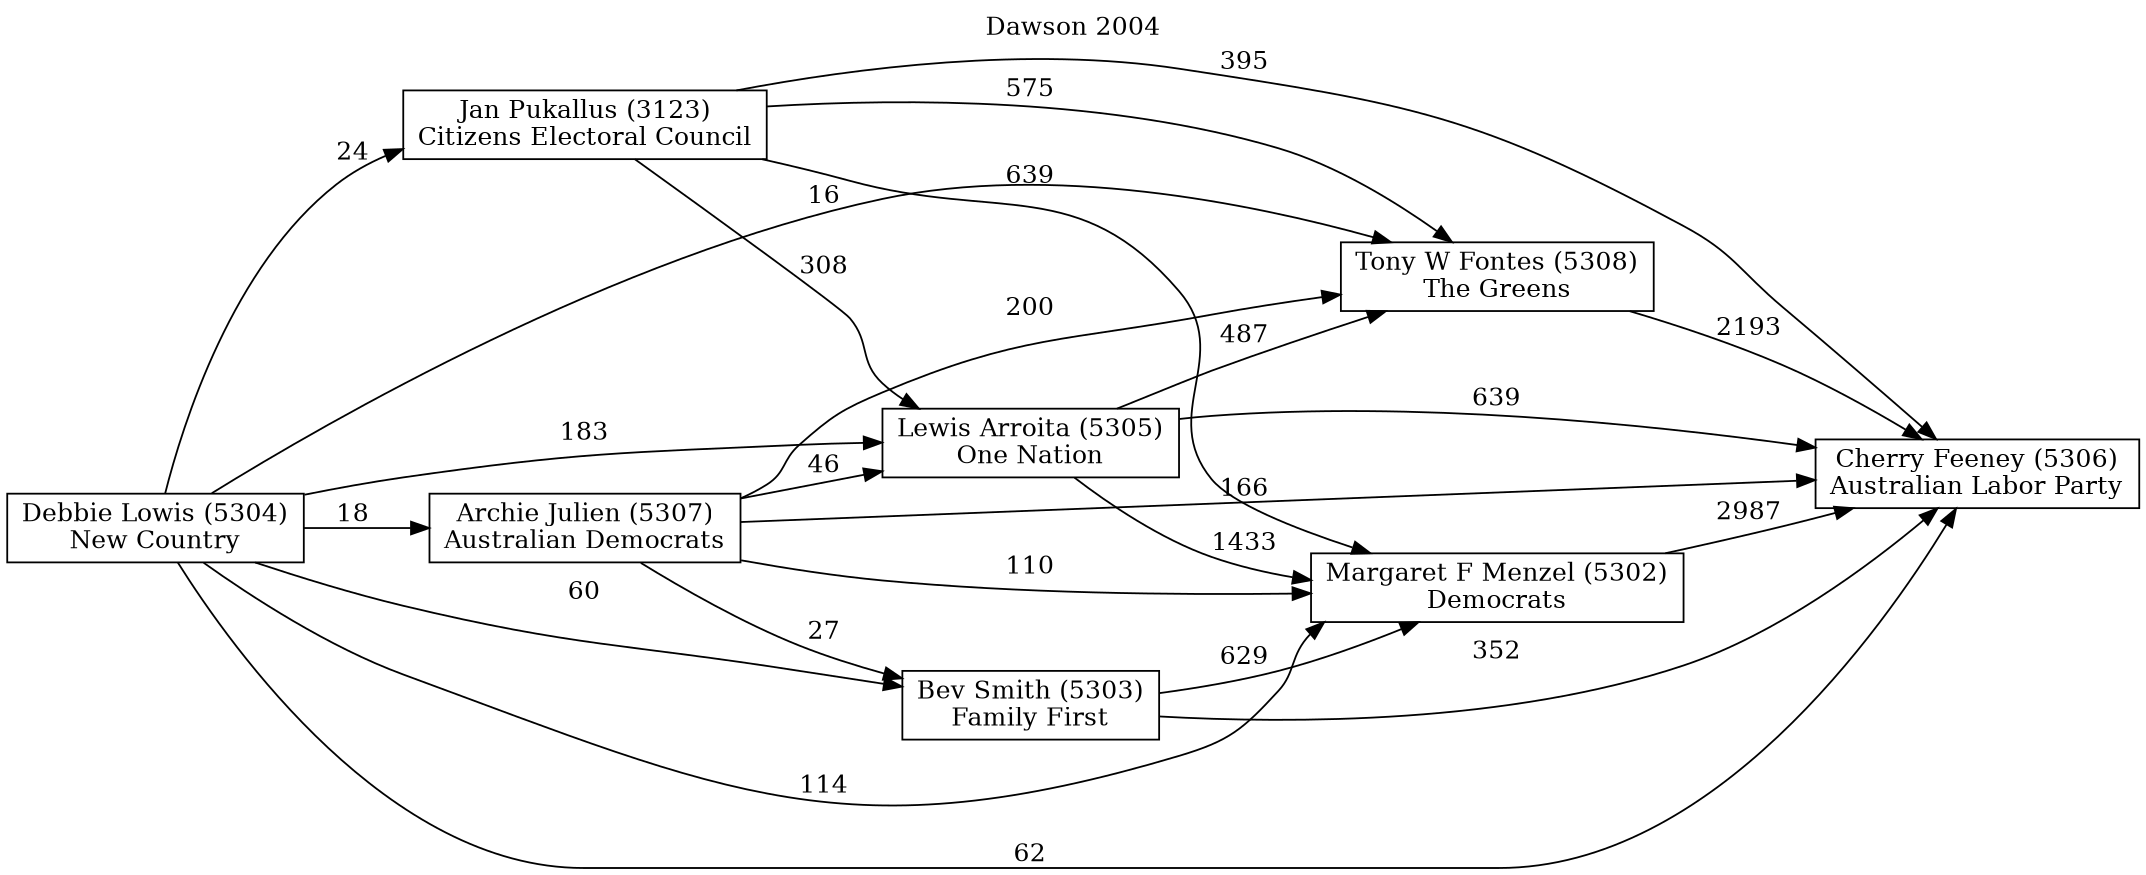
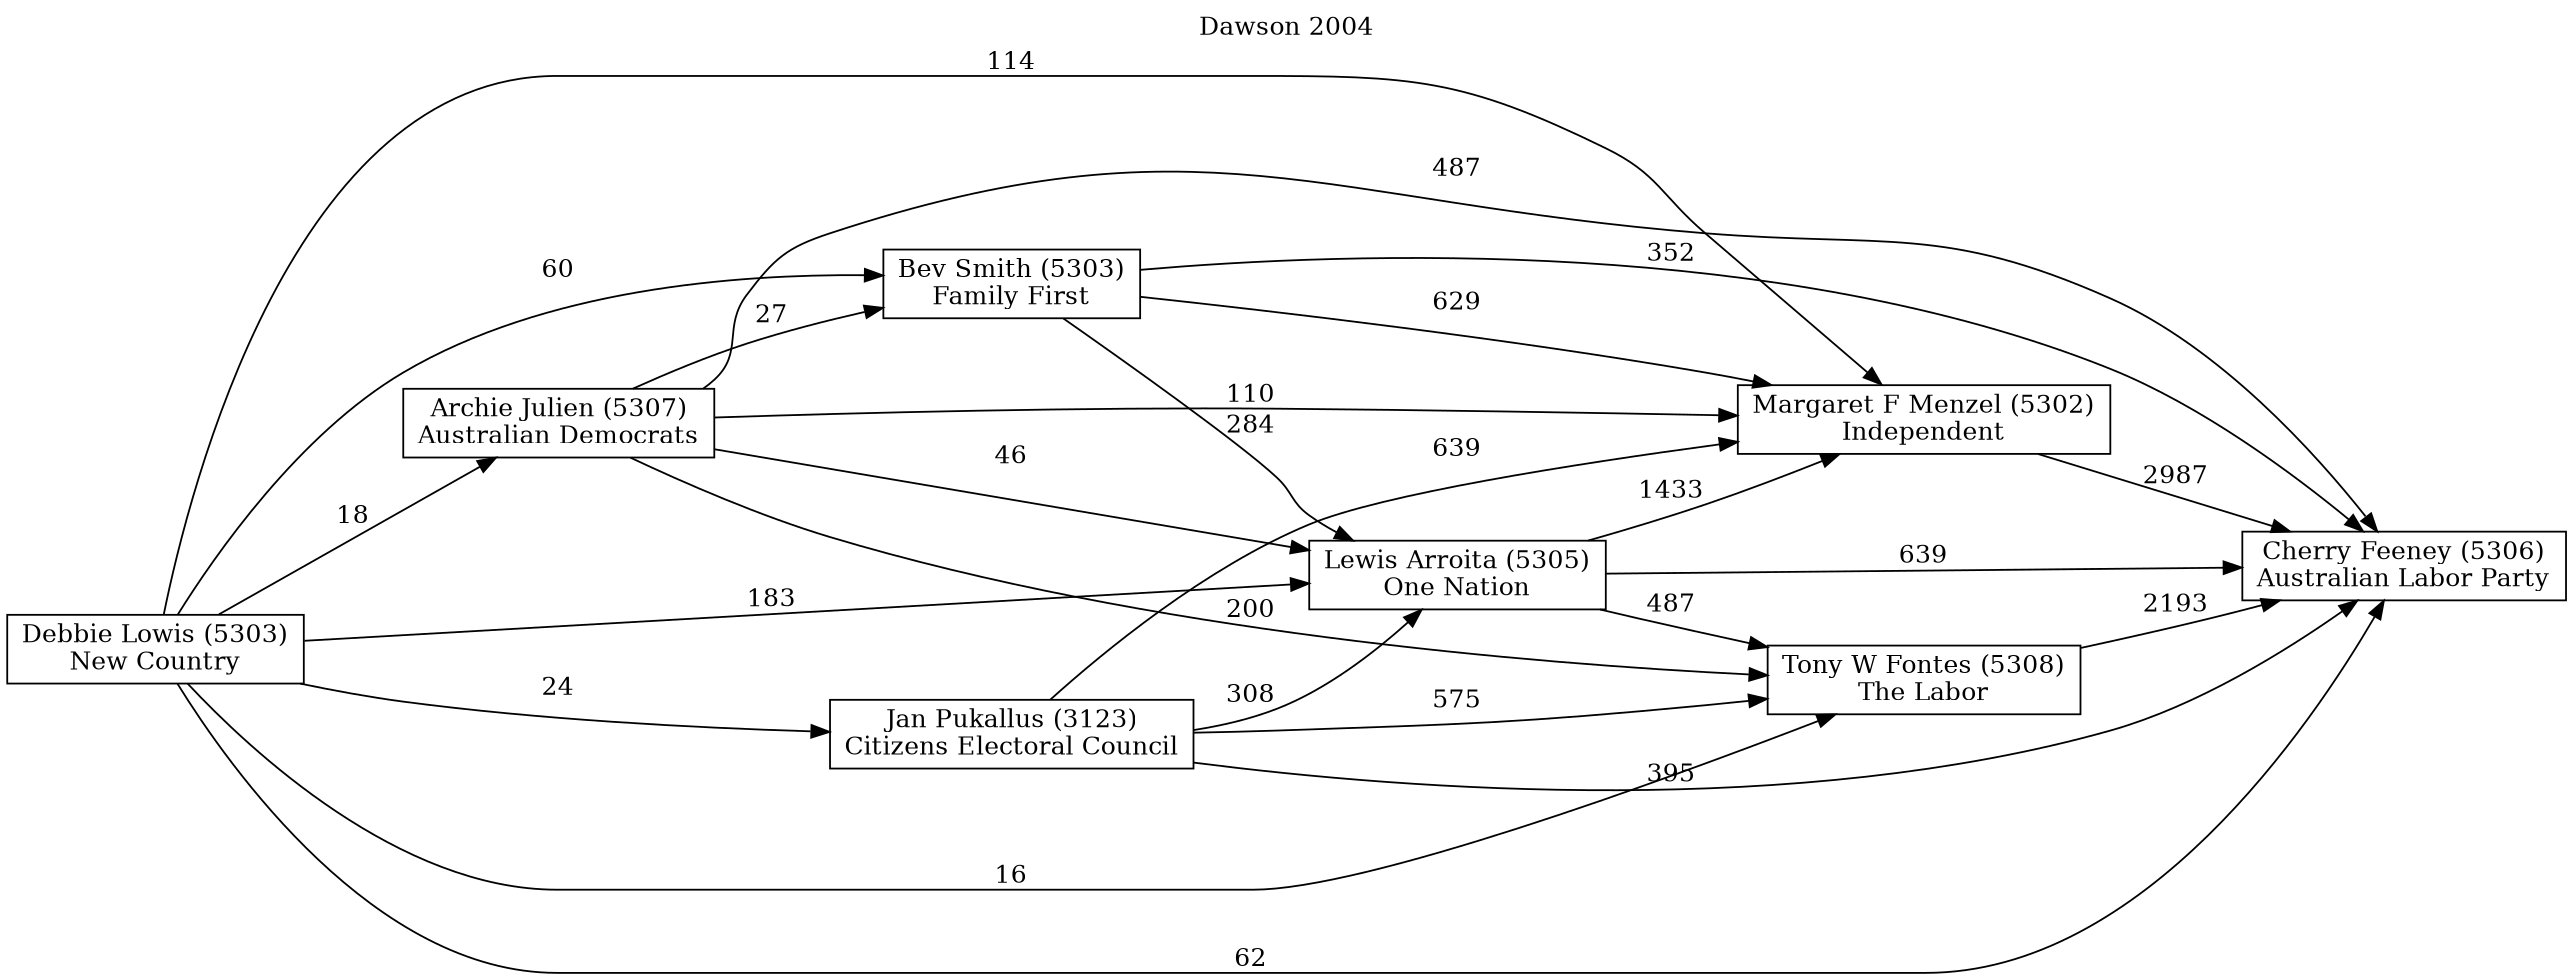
node "Tony W Fontes (5308) The Greens": label "Tony W Fontes (5308) The Greens" -> "Tony W Fontes (5308) The Labor"
edge "Bev Smith (5303) Family First" -> "Lewis Arroita (5305) One Nation": added, label "284"
edge "Archie Julien (5307) Australian Democrats" -> "Cherry Feeney (5306) Australian Labor Party": label "166" -> "487"
node "Debbie Lowis (5304) New Country": label "Debbie Lowis (5304) New Country" -> "Debbie Lowis (5303) New Country"
node "Margaret F Menzel (5302) Democrats": label "Margaret F Menzel (5302) Democrats" -> "Margaret F Menzel (5302) Independent"
